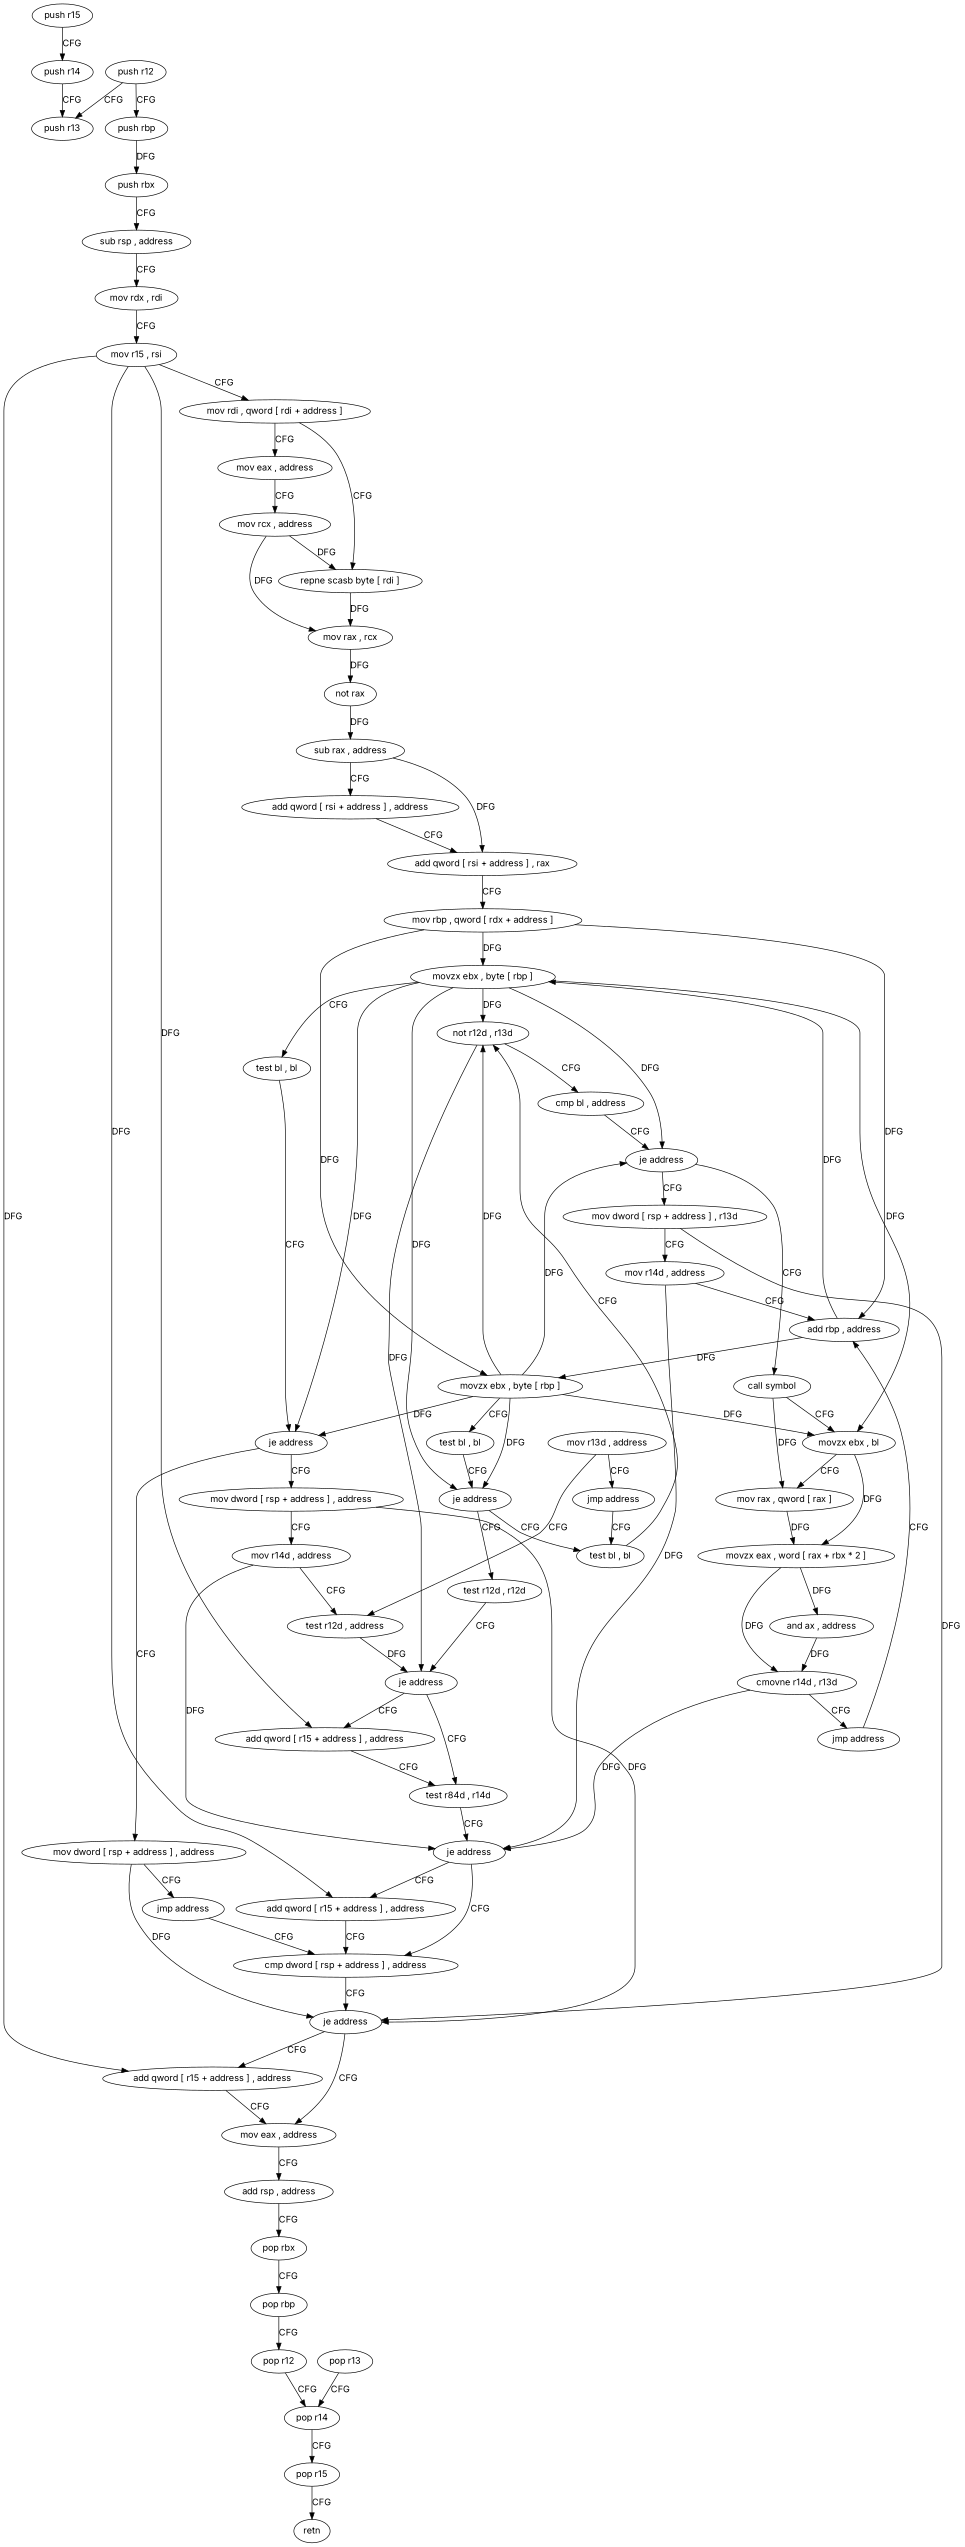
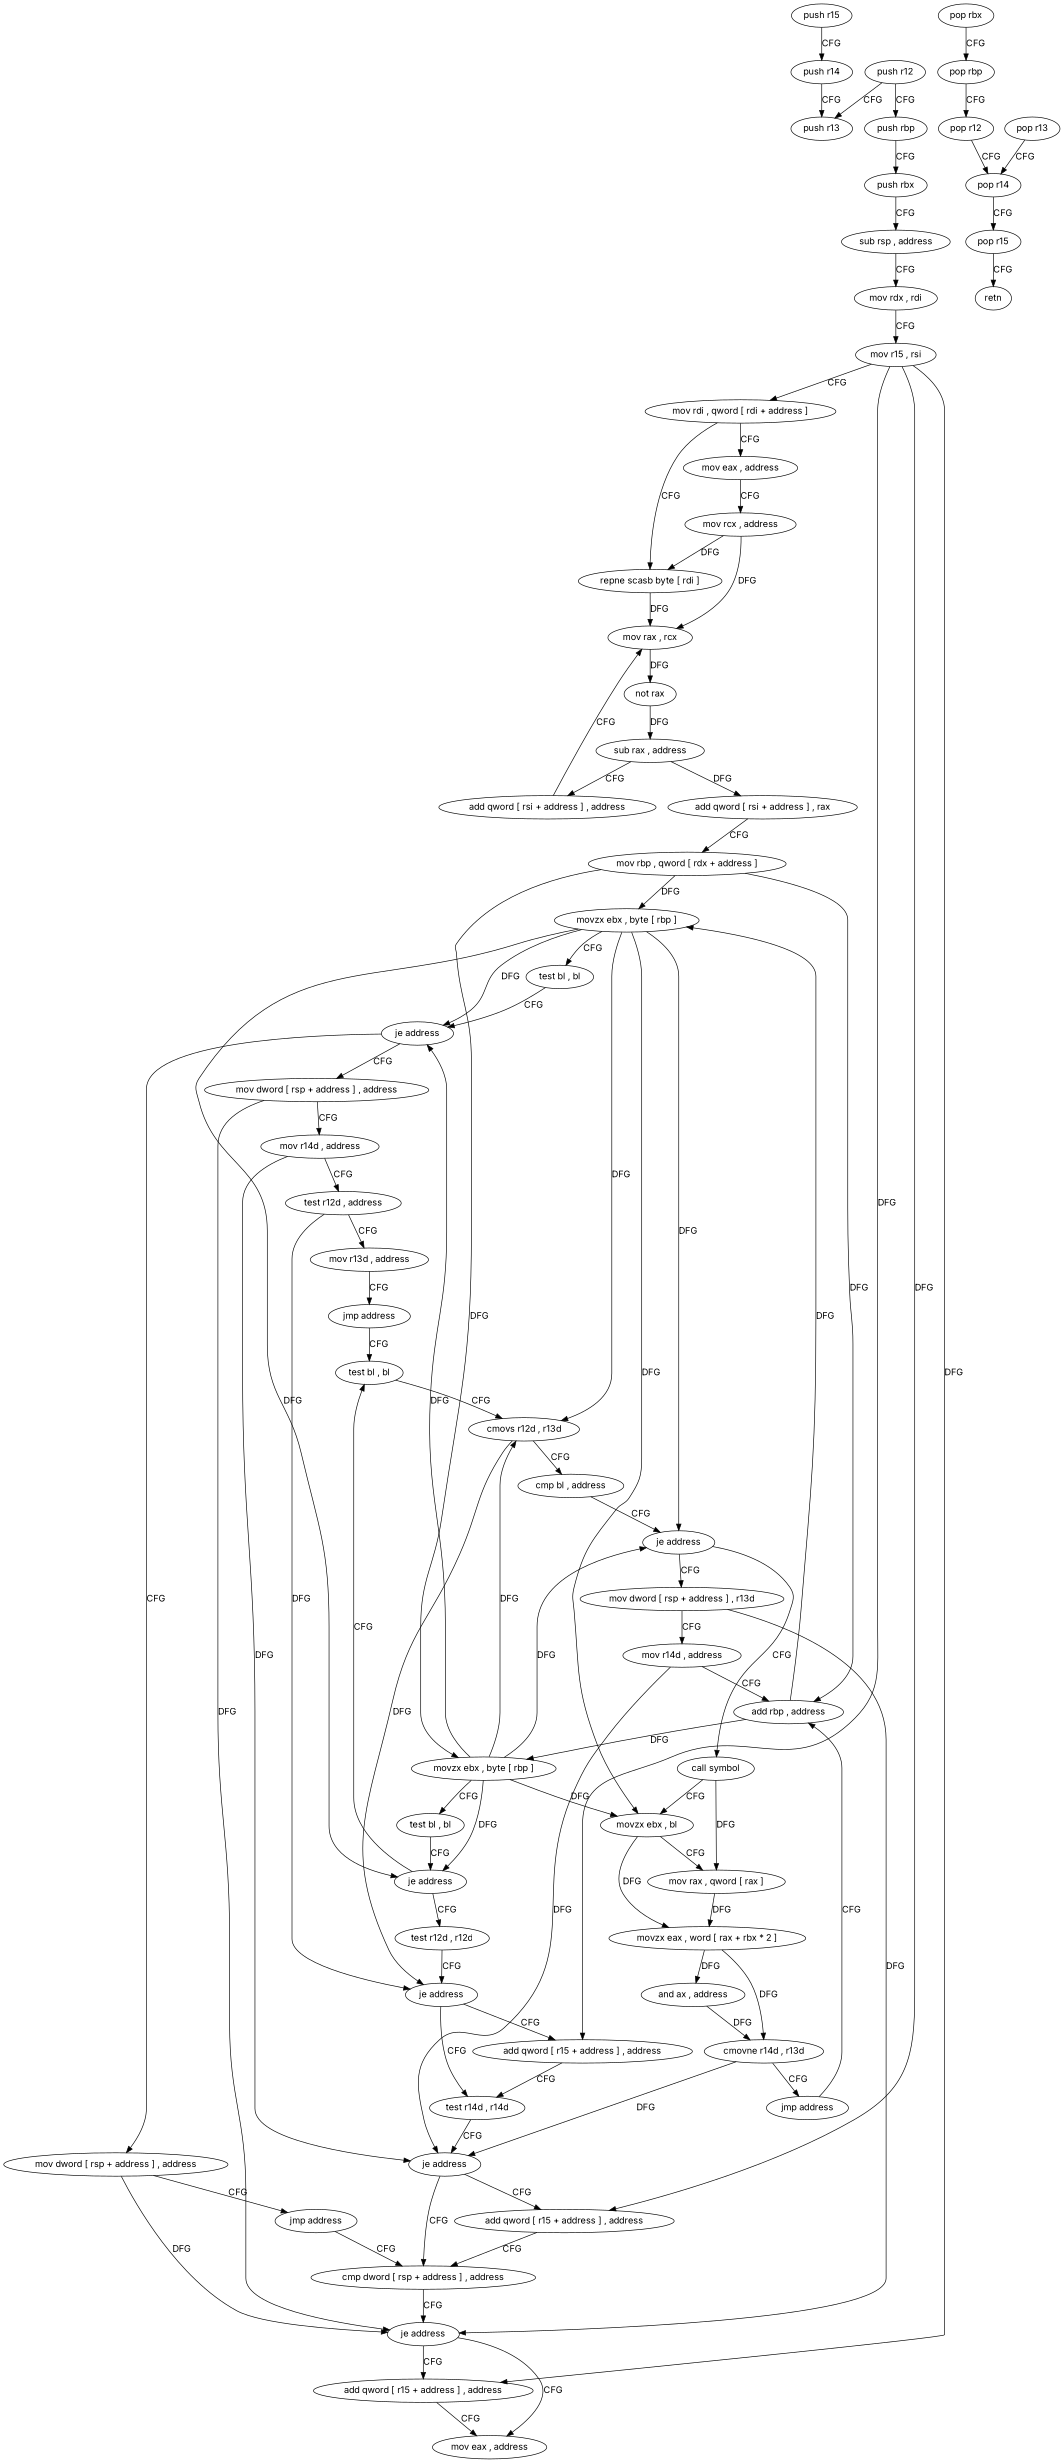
edge "push rbp" -> "push rbx": label "DFG" -> "CFG"
edge "add qword [ rsi + address ] , address" -> "add qword [ rsi + address ] , rax": now "add qword [ rsi + address ] , address" -> "mov rax , rcx"
node "not r12d , r13d": label "not r12d , r13d" -> "cmovs r12d , r13d"
edge "mov r13d , address" -> "test r12d , address": reversed
node "test r84d , r14d": label "test r84d , r14d" -> "test r14d , r14d"
node "add rsp , address": removed
